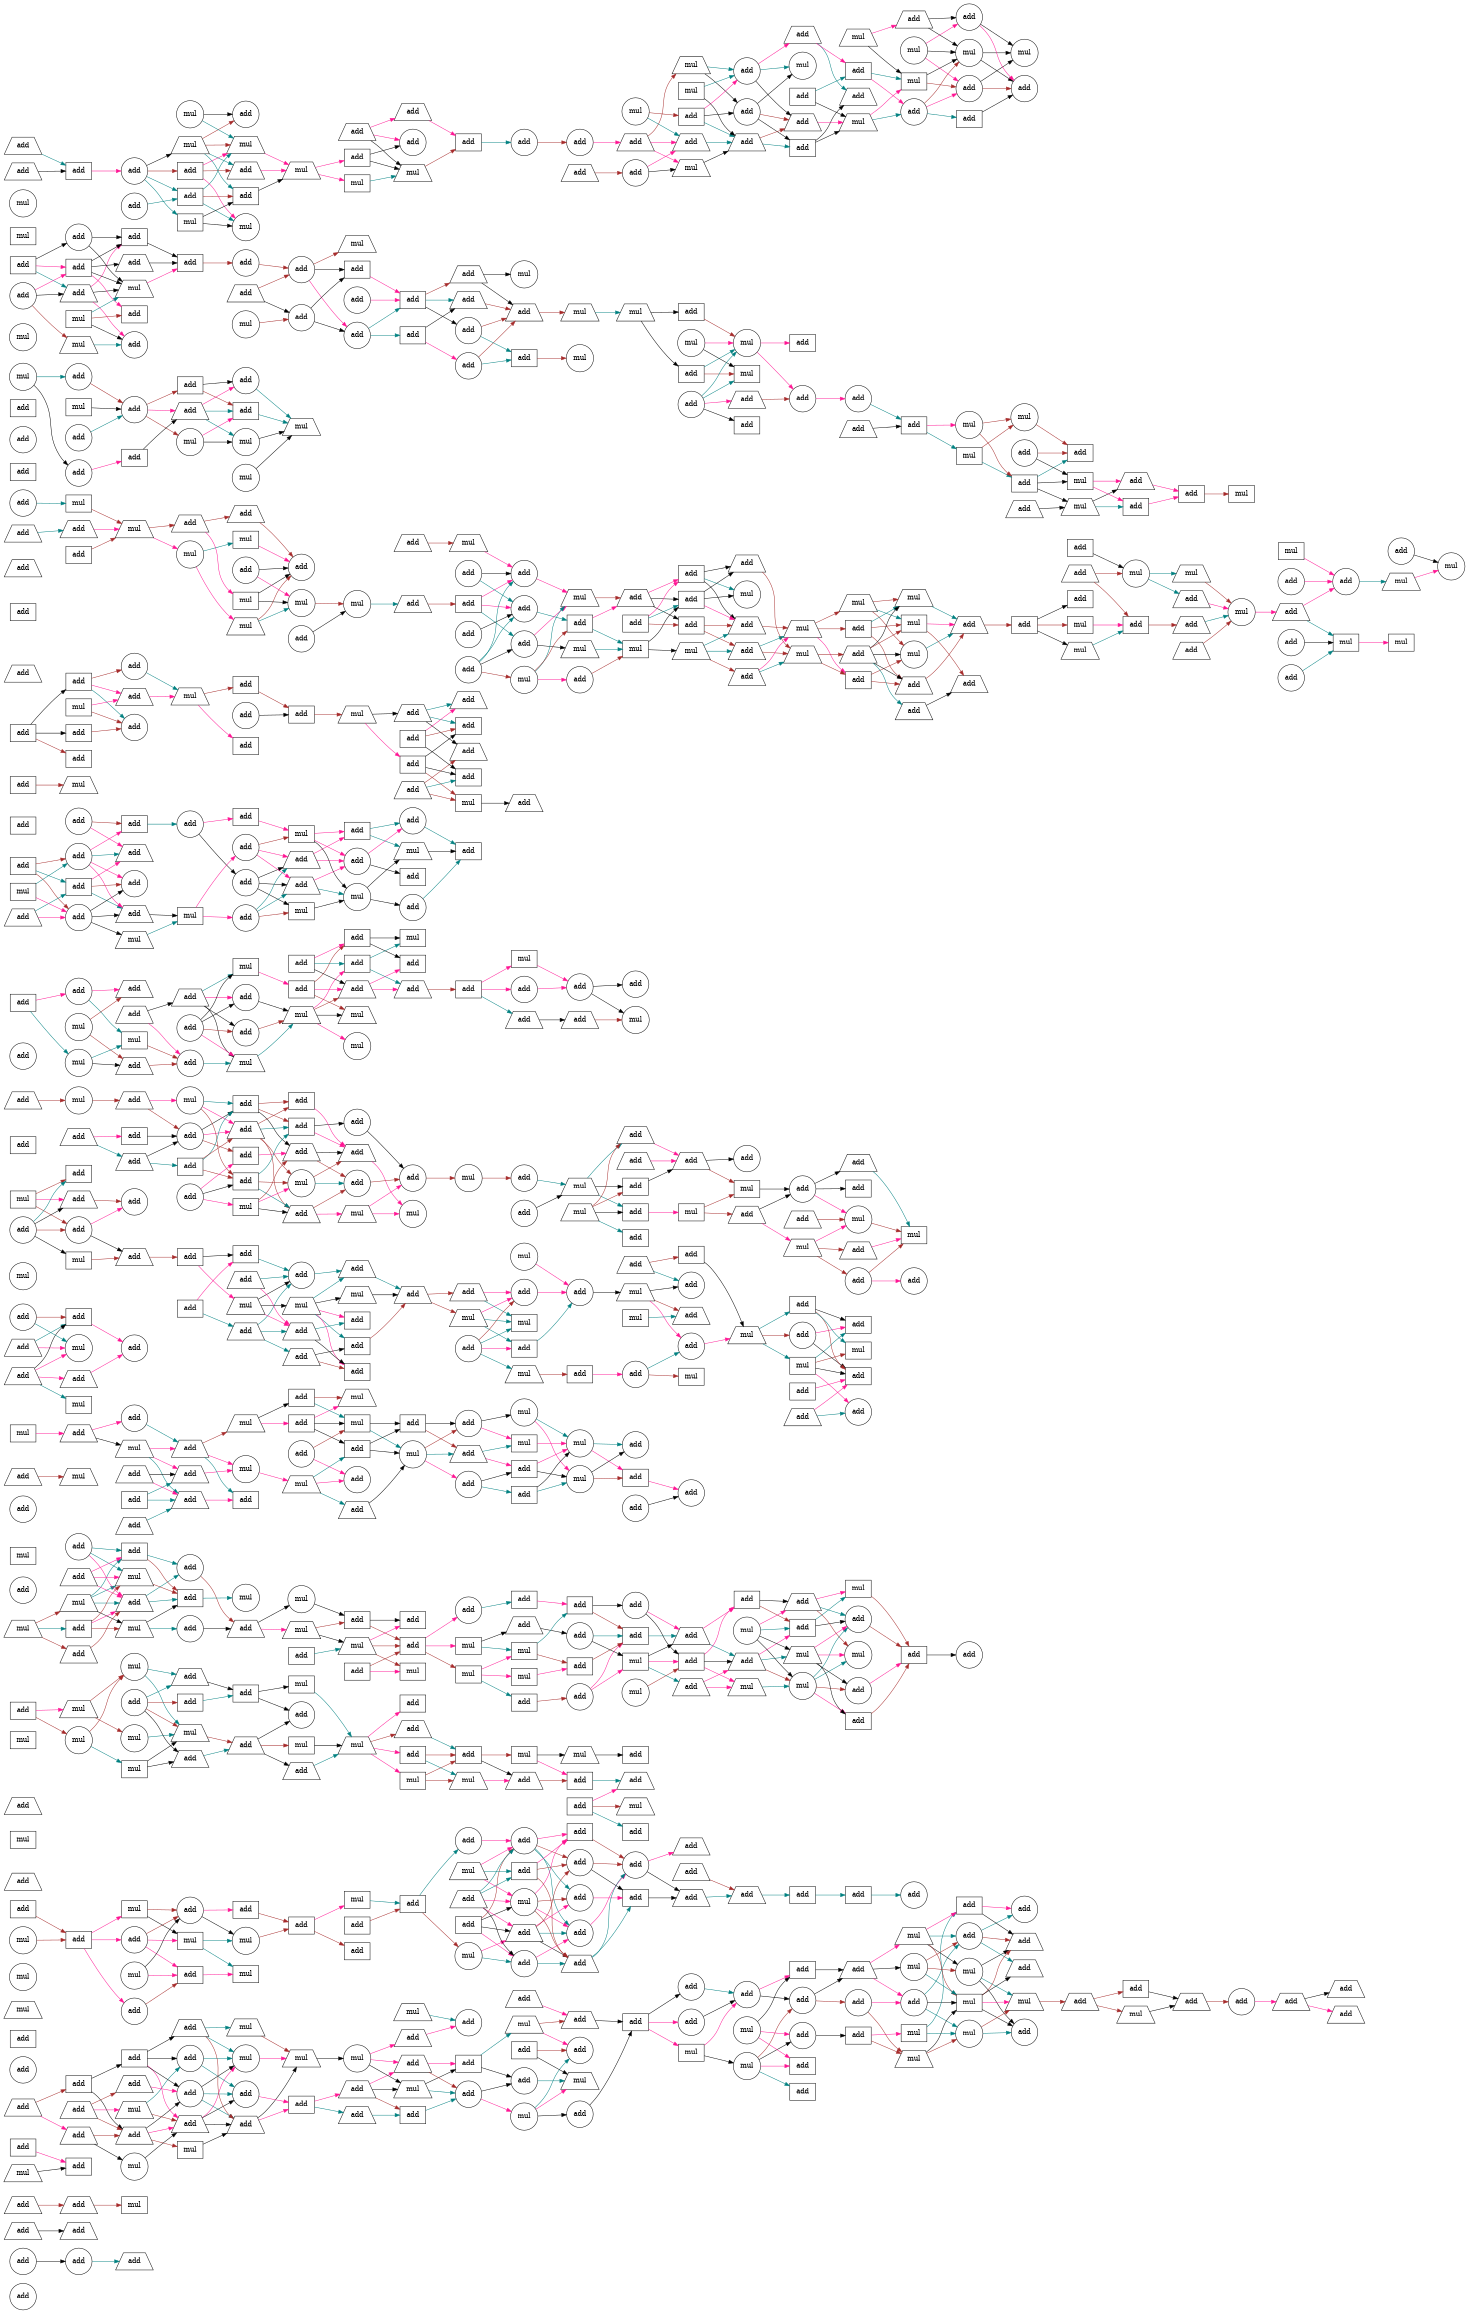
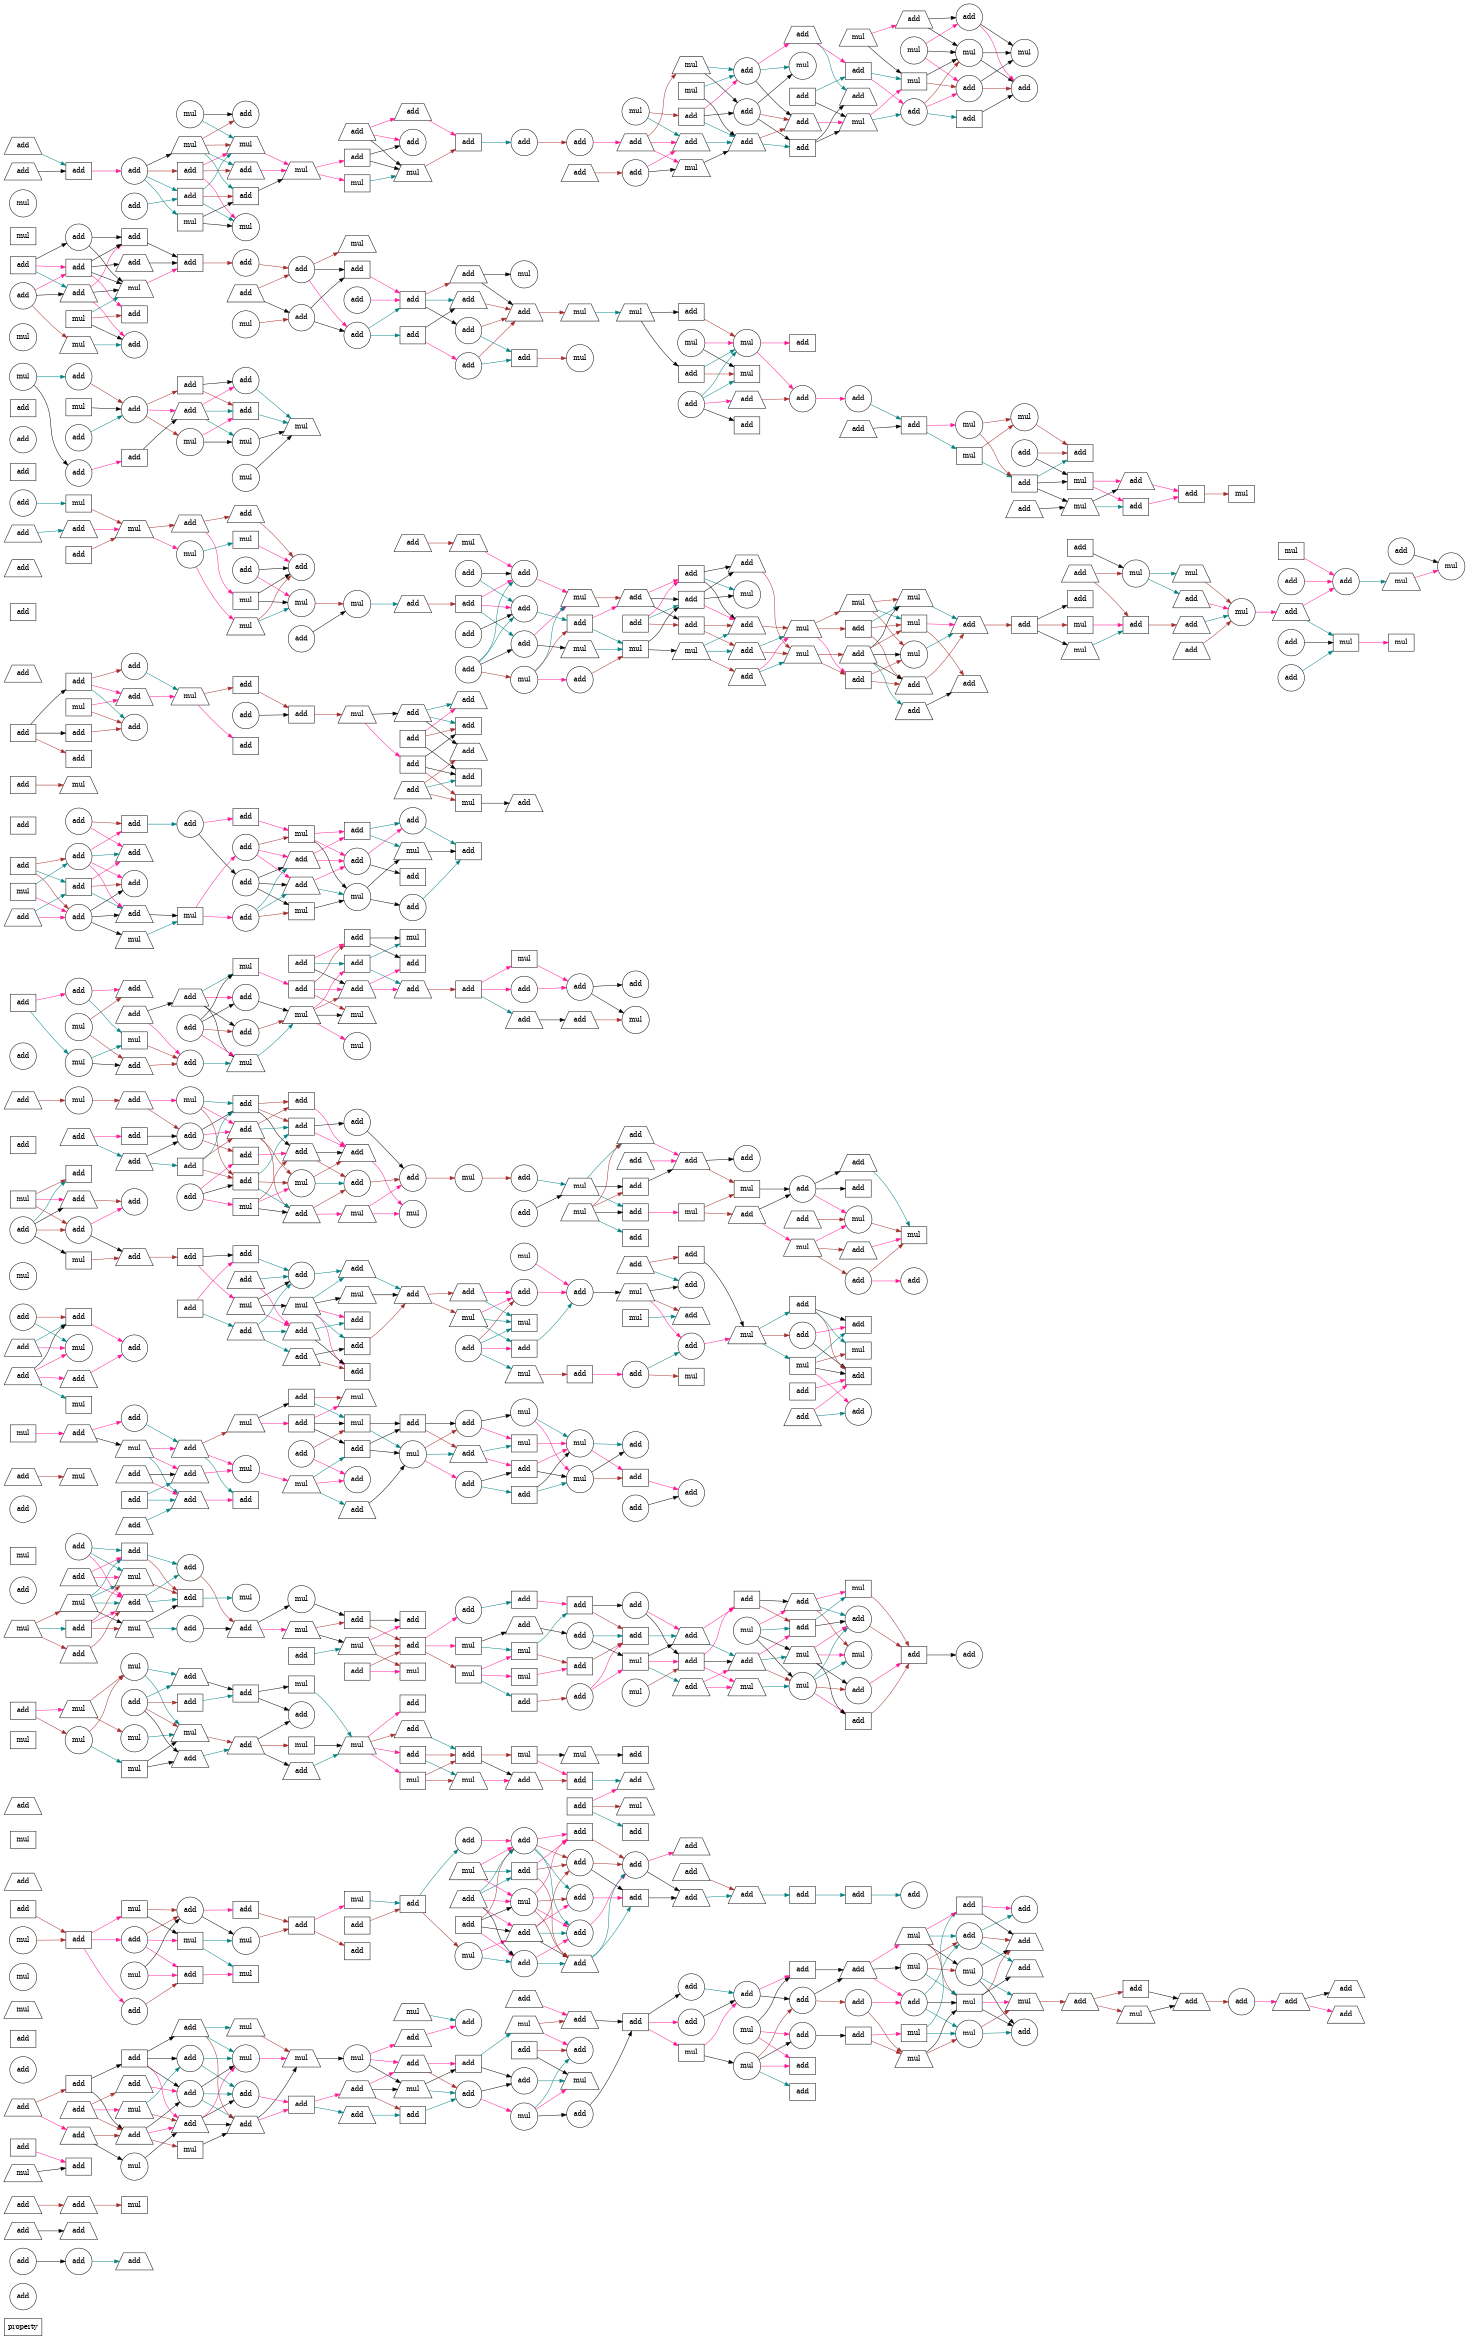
node "property": added
